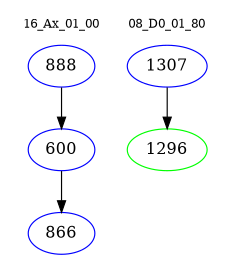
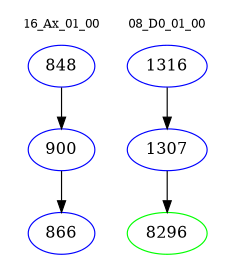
cluster "08_D0_01_80": label "08_D0_01_80" -> "08_D0_01_00"
node "888": label "888" -> "848"
node "1316": added
node "600": label "600" -> "900"
node "1296": label "1296" -> "8296"
